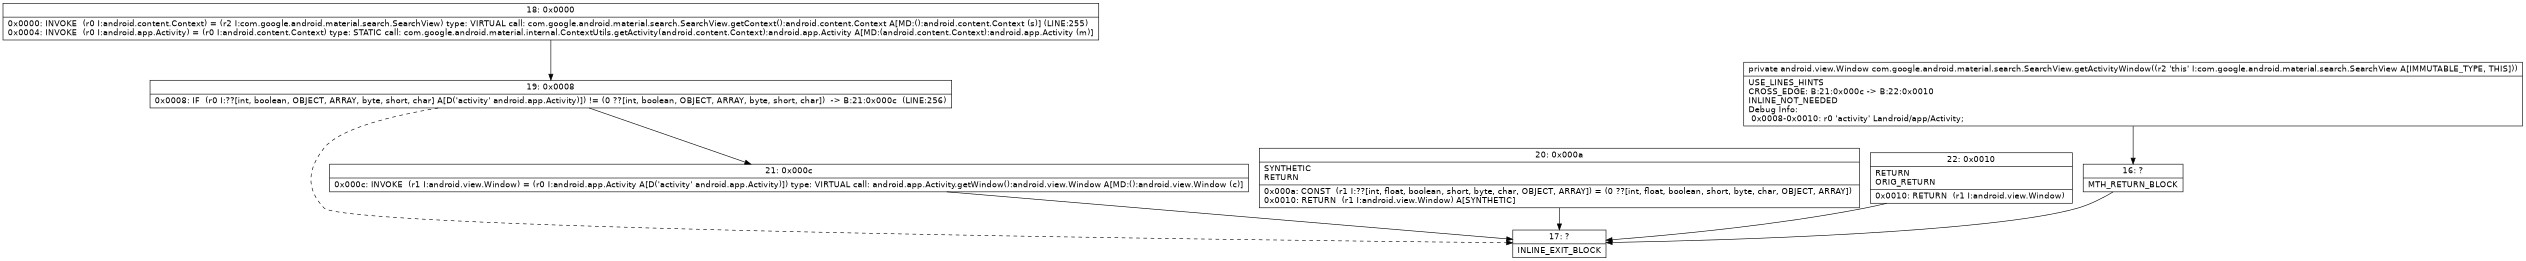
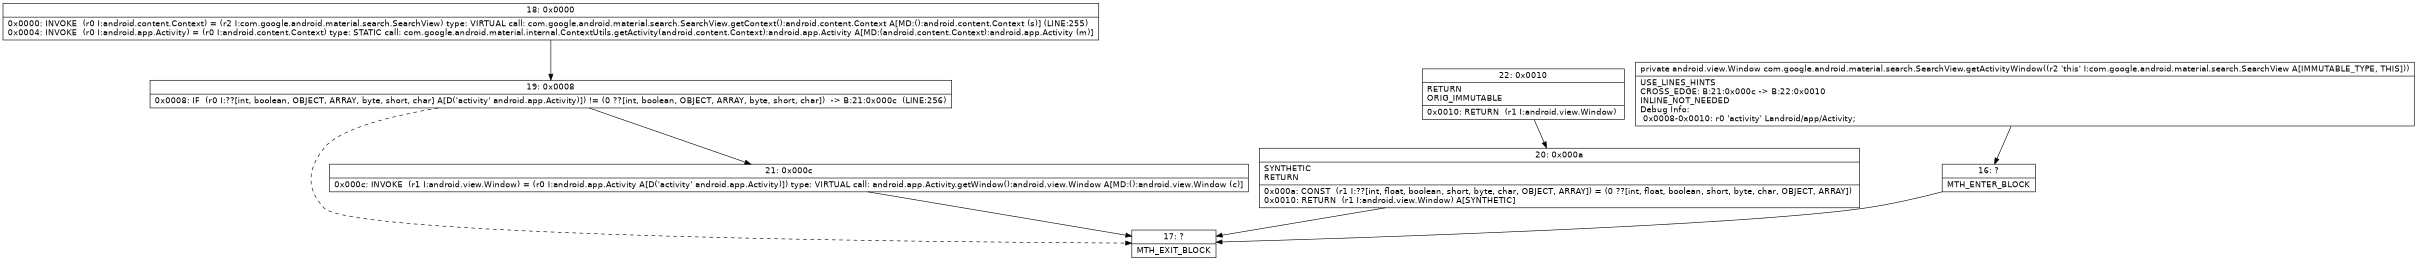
node "22: 0x0010": text "ORIG_RETURN" -> "ORIG_IMMUTABLE"
node "16: ?": text "MTH_RETURN_BLOCK" -> "MTH_ENTER_BLOCK"
edge "22: 0x0010" -> "17: ?": now "22: 0x0010" -> "20: 0x000a"
node "17: ?": text "INLINE_EXIT_BLOCK" -> "MTH_EXIT_BLOCK"
